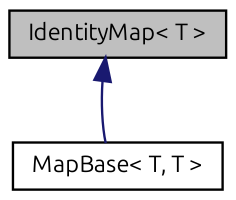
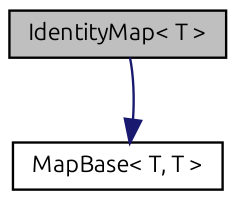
edge "MapBase< T, T >" -> "IdentityMap< T >": reversed
